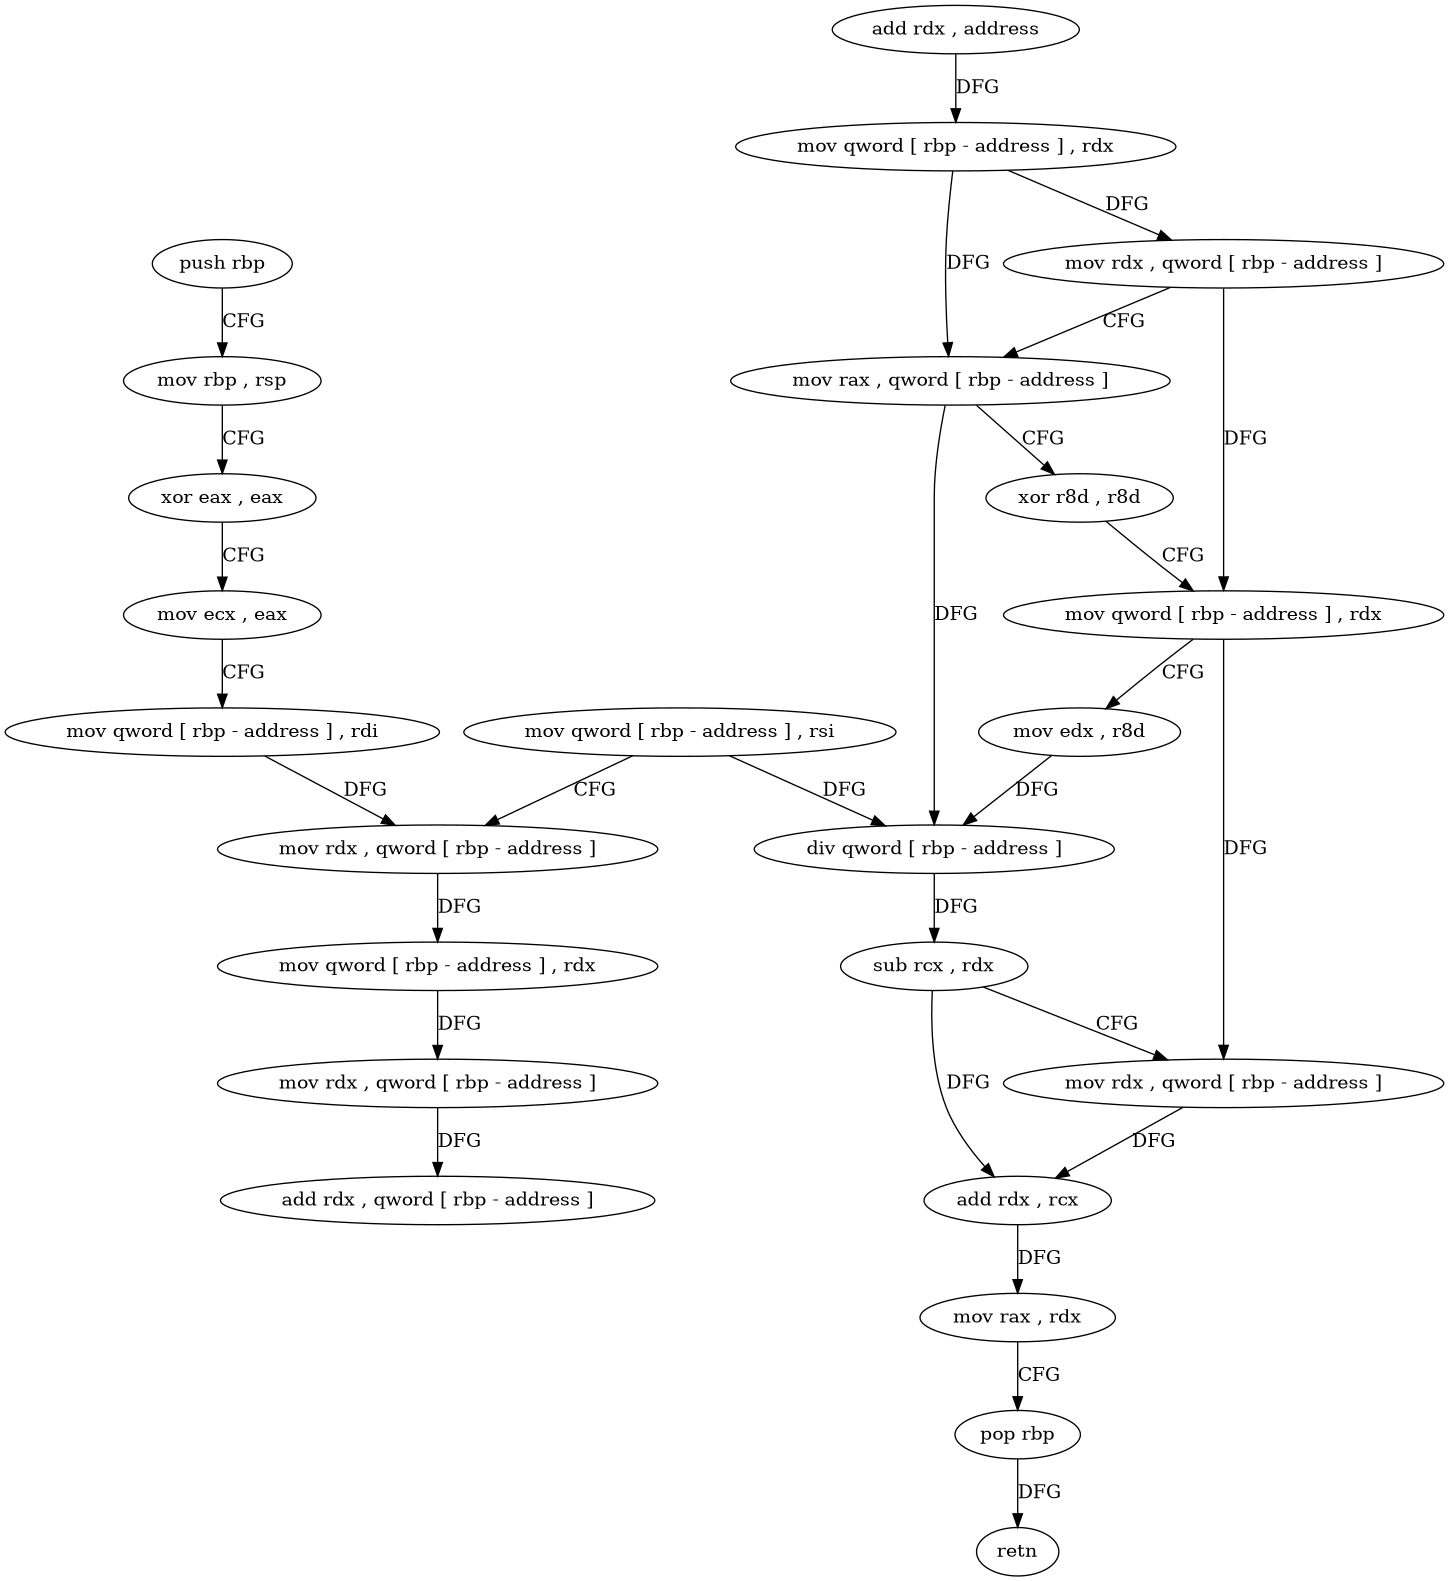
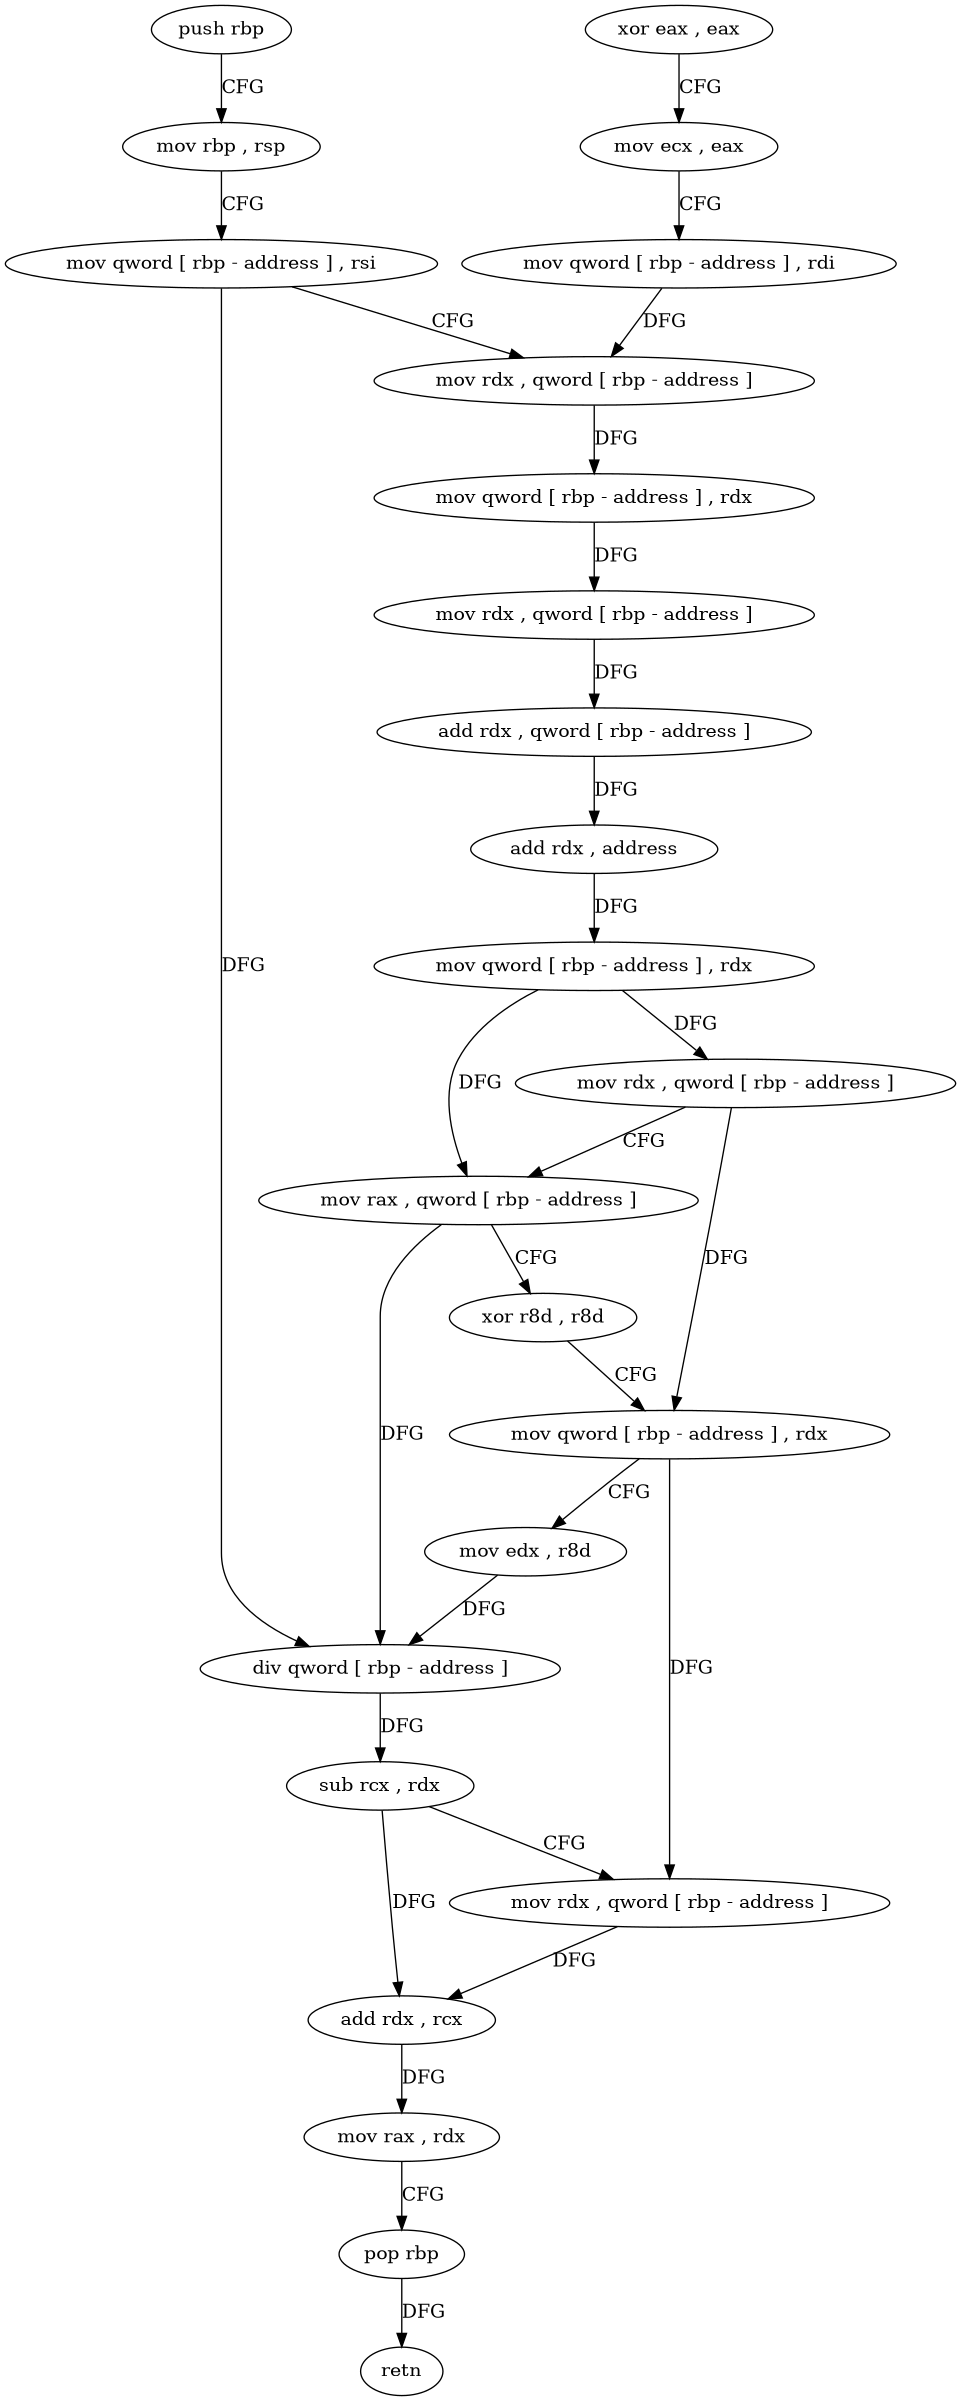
edge "mov rbp , rsp" -> "xor eax , eax": now "mov rbp , rsp" -> "mov qword [ rbp - address ] , rsi"
edge "add rdx , qword [ rbp - address ]" -> "add rdx , address": added, label "DFG"
